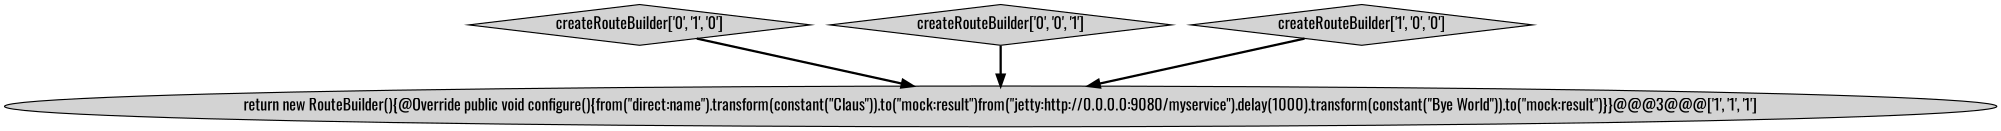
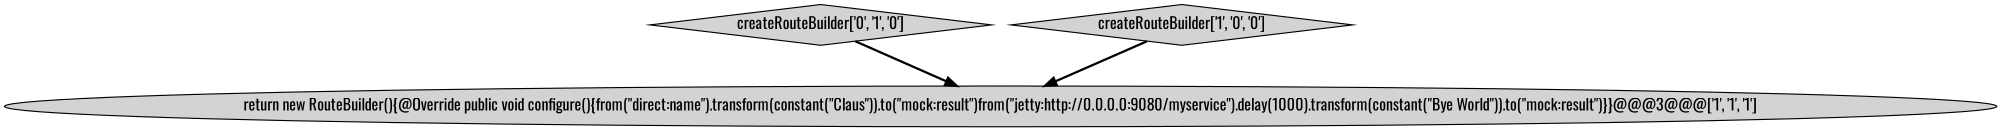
node "createRouteBuilder['0', '0', '1']": removed
